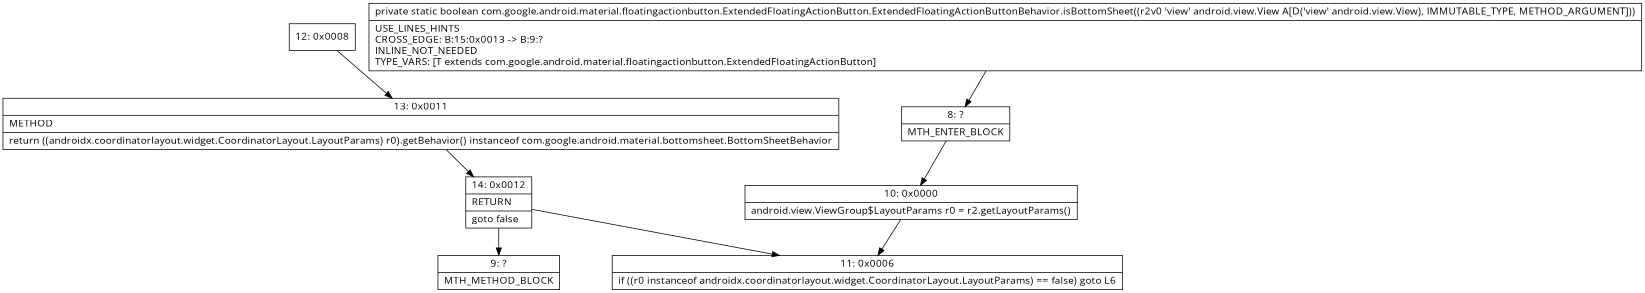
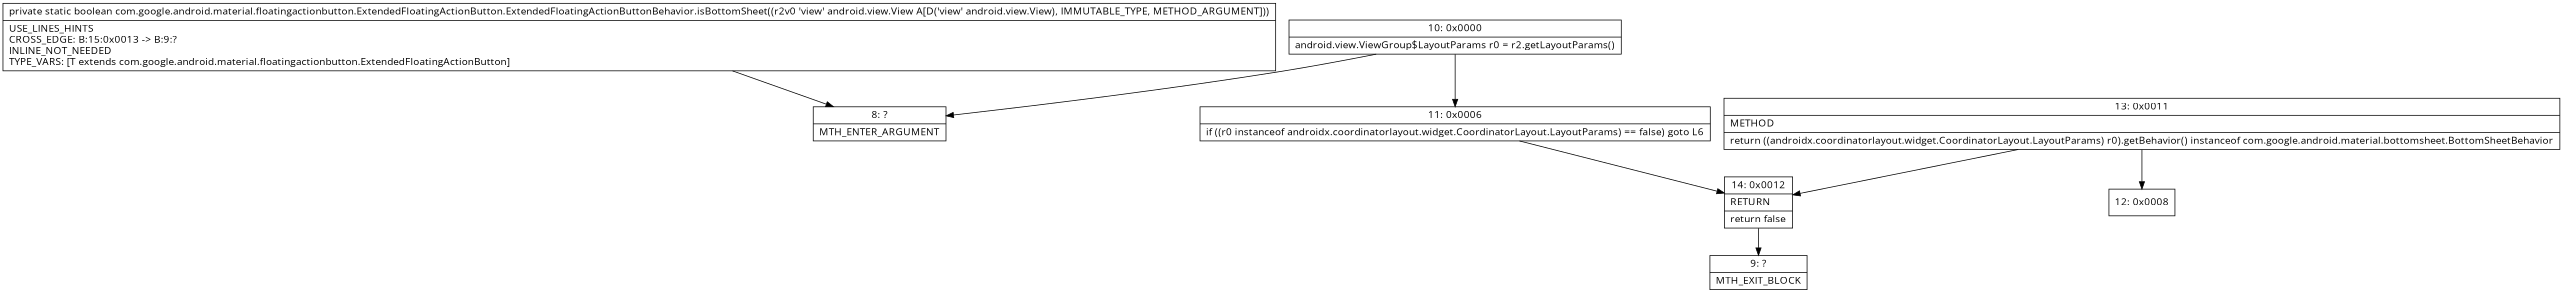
edge "12: 0x0008" -> "13: 0x0011": reversed
node "8: ?": text "MTH_ENTER_BLOCK" -> "MTH_ENTER_ARGUMENT"
edge "8: ?" -> "10: 0x0000": reversed
node "14: 0x0012": text "goto false" -> "return false"
edge "14: 0x0012" -> "11: 0x0006": reversed
node "9: ?": text "MTH_METHOD_BLOCK" -> "MTH_EXIT_BLOCK"
